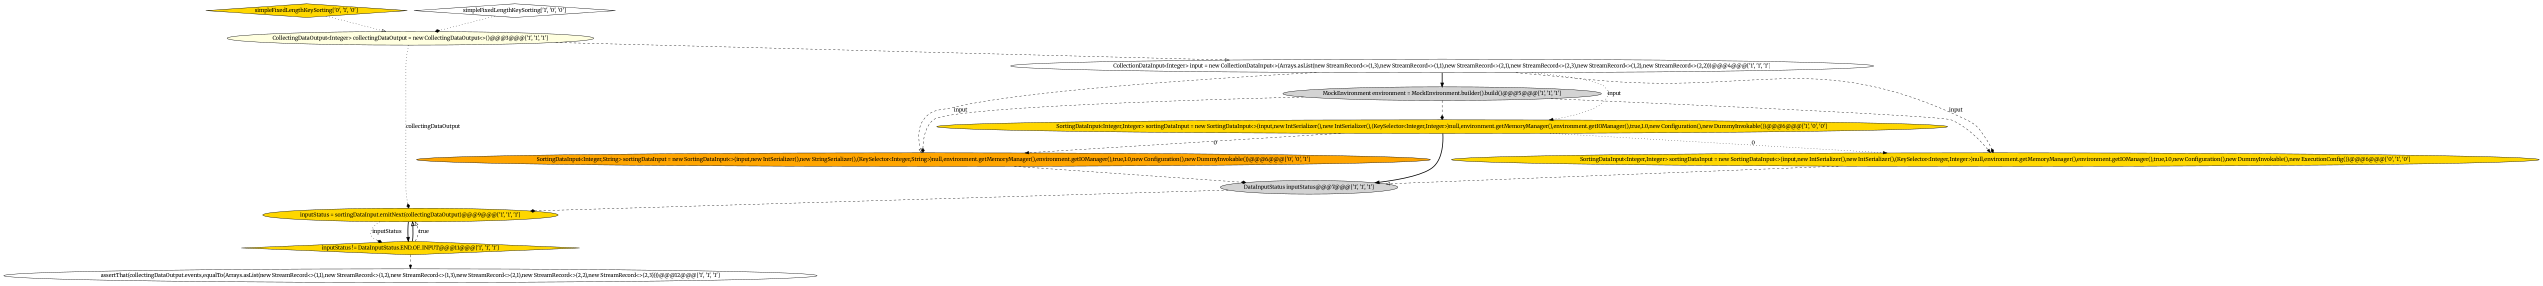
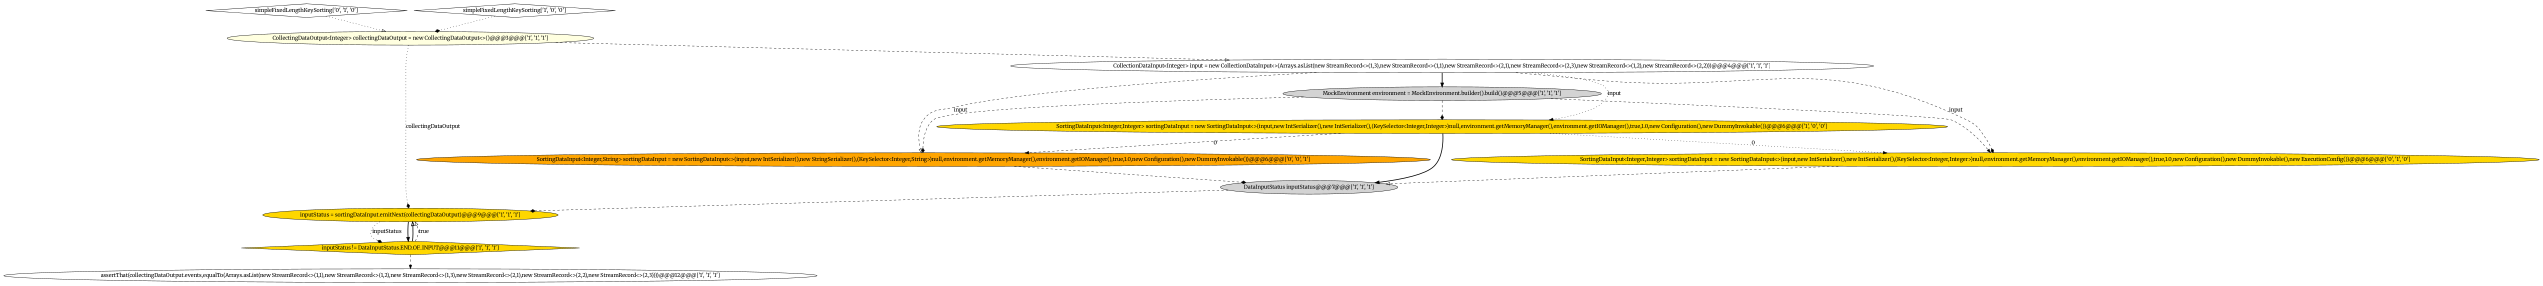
node "simpleFixedLengthKeySorting['0', '1', '0']": fillcolor gold -> white
